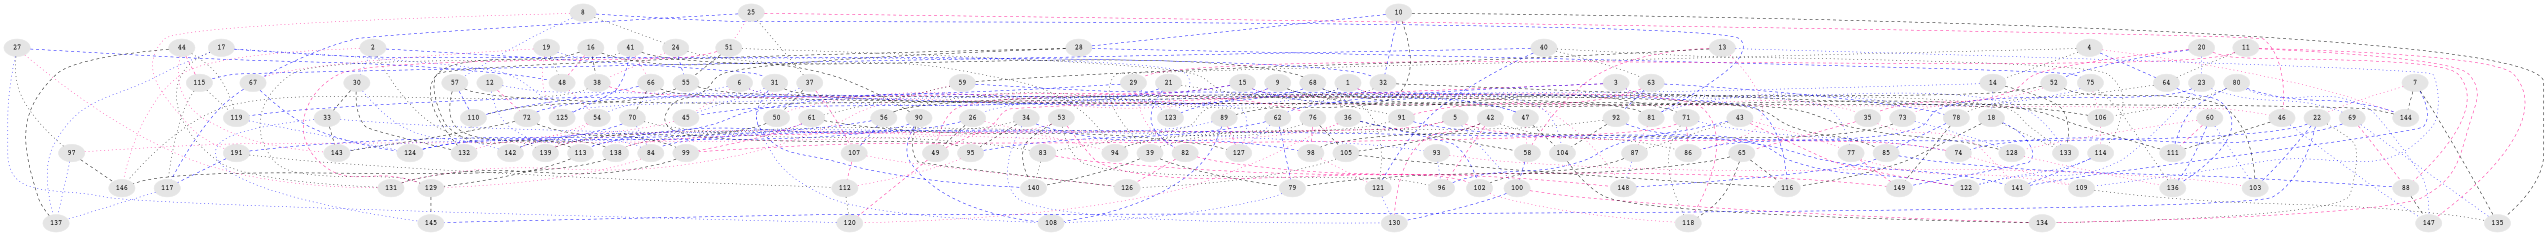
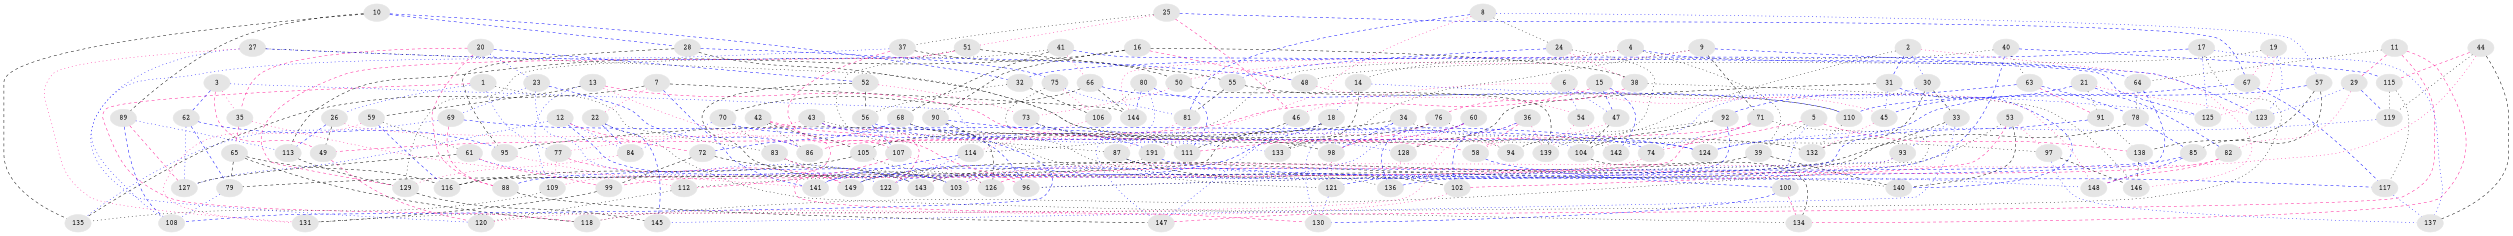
edge "50" -- "73": added
edge "36" -- "58": color black -> deeppink
edge "22" -- "103": now "12" -- "103"
